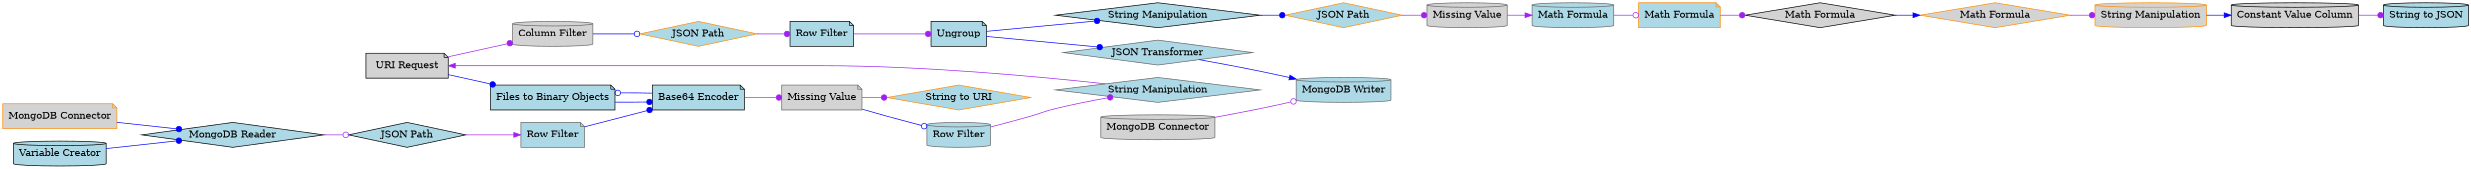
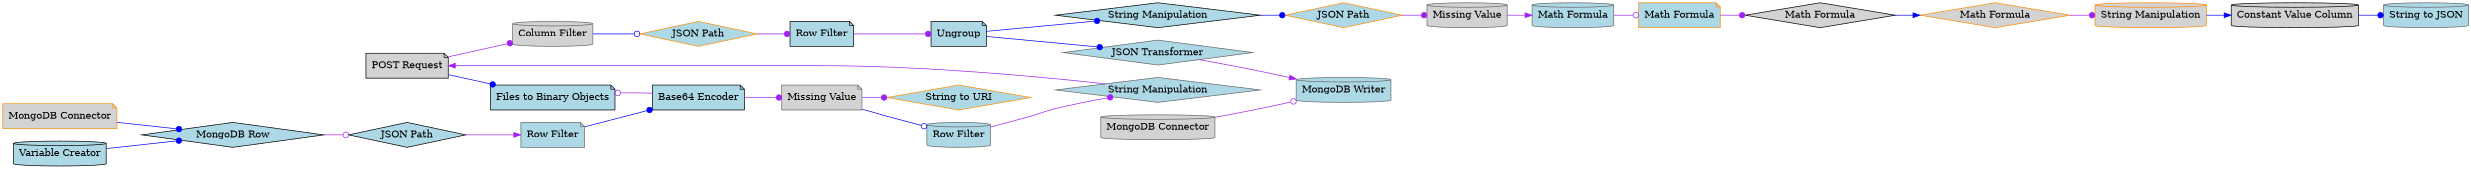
edge "Constant Value Column" -> "String to JSON": color purple -> blue
node "String to JSON": color black -> gray40
node "URI Request": label "URI Request" -> "POST Request"
edge "JSON Transformer" -> "MongoDB Writer": color blue -> purple
edge "Base64 Encoder" -> "Files to Binary Objects": color blue -> purple
edge "Files to Binary Objects" -> "Base64 Encoder": removed
node "MongoDB Reader": label "MongoDB Reader" -> "MongoDB Row"
